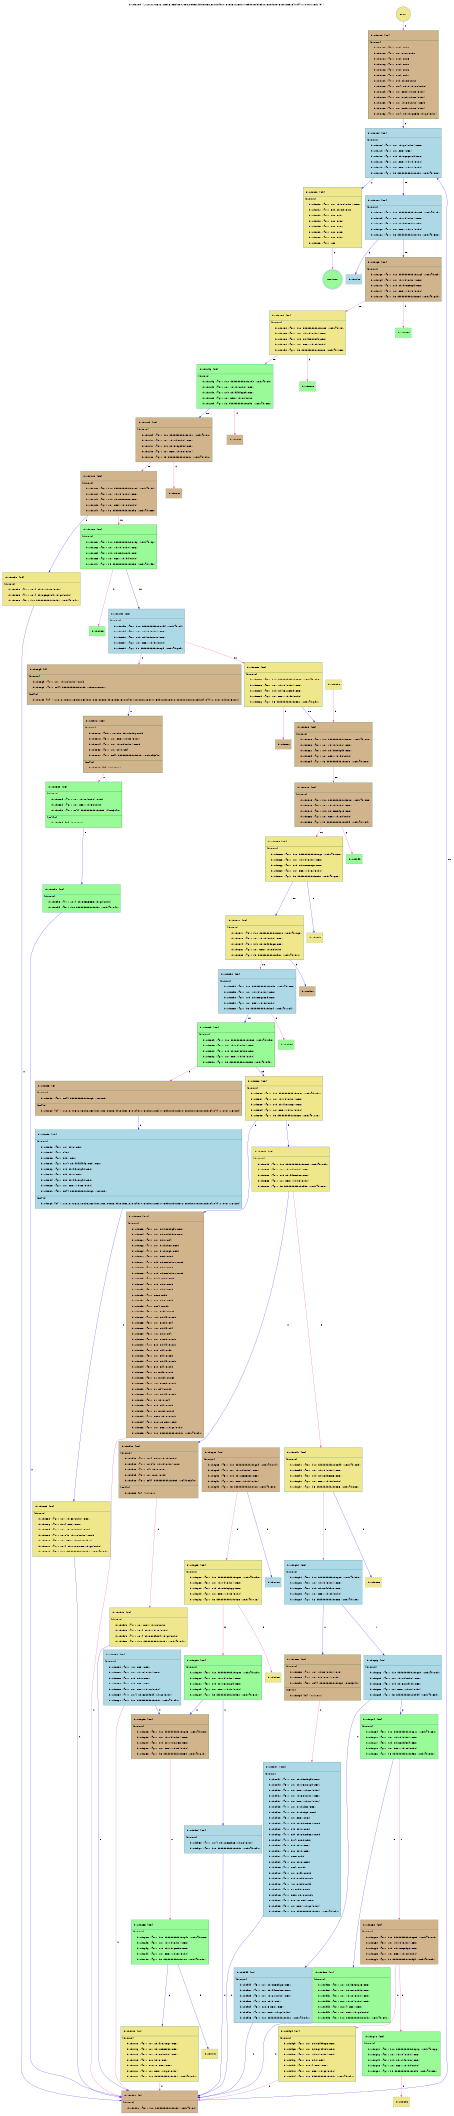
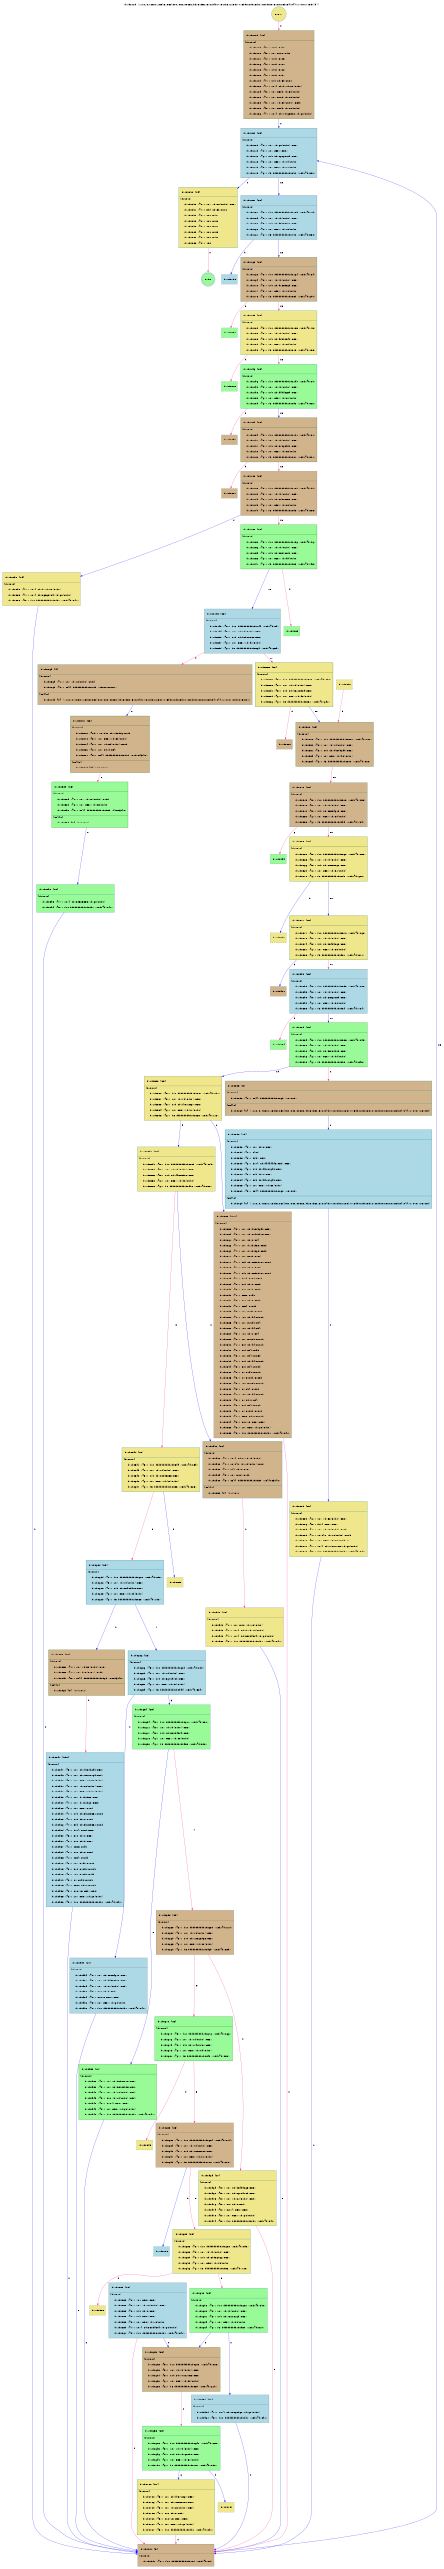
node "Desktop": label "Desktop" -> "Exit"
edge "0x401671 [25]" -> "0x40168a [25]": added, label "3"
